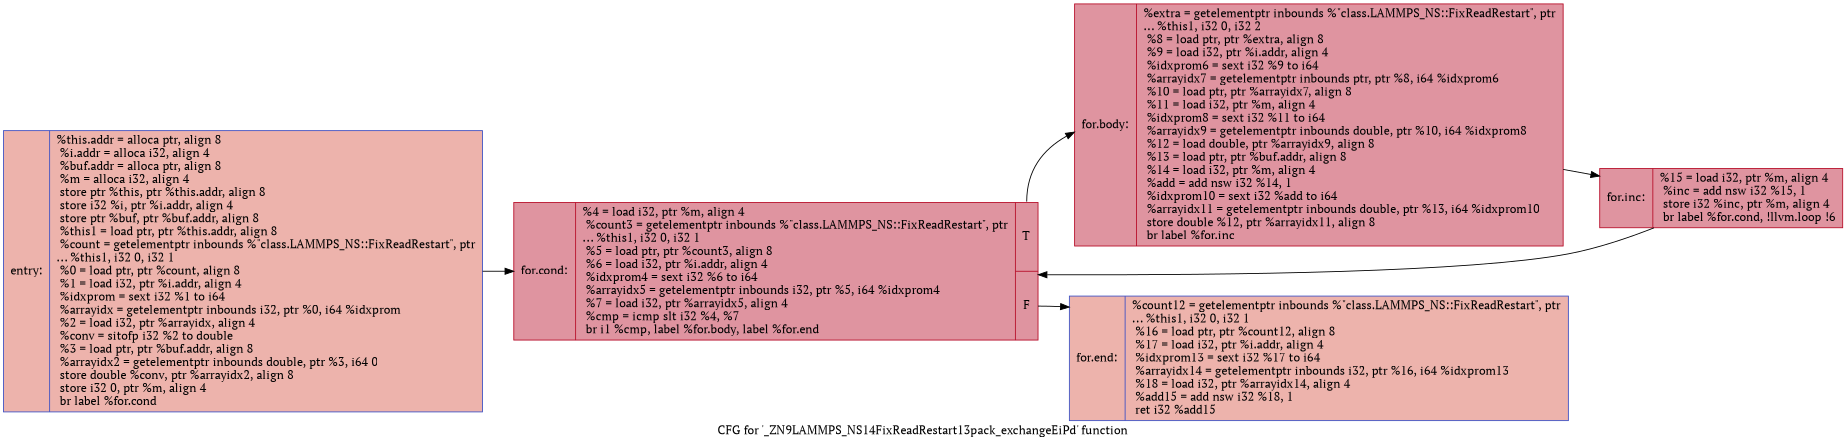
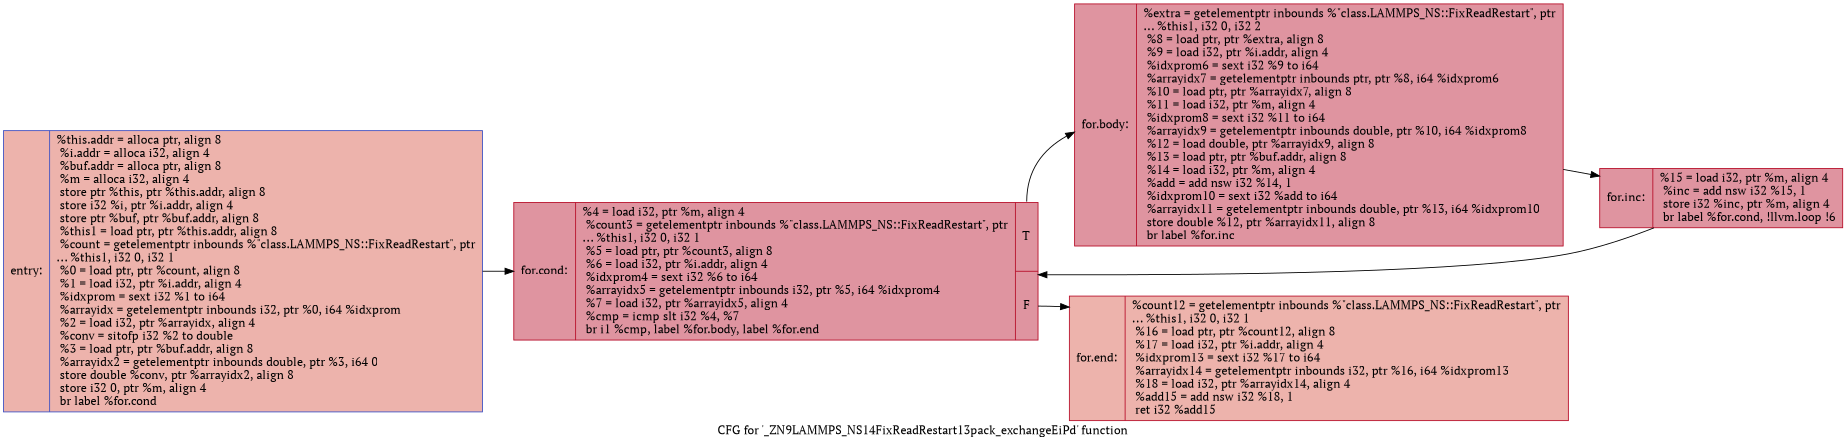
node "for.end:": color #3d50c3ff -> #b70d28ff
